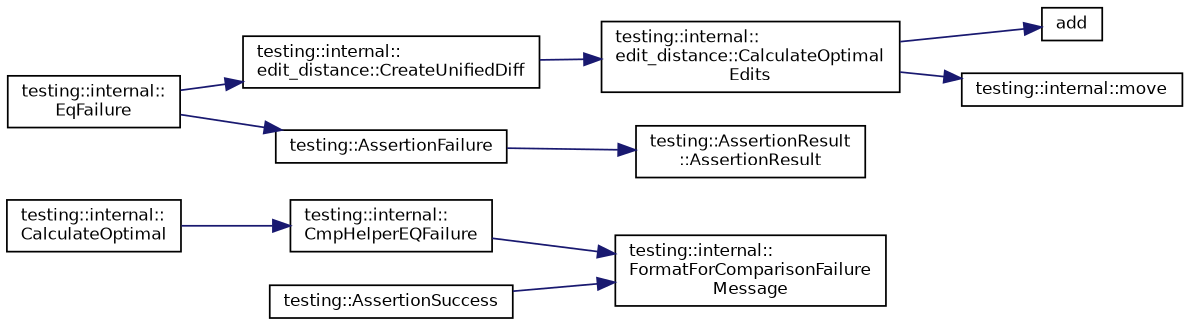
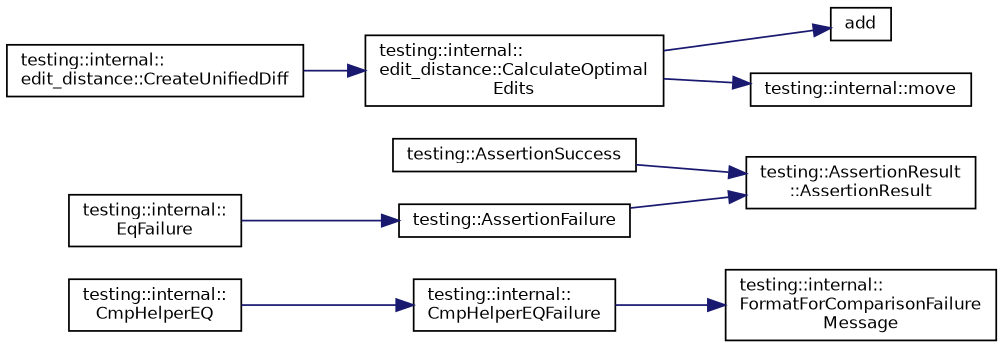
edge "testing::internal:: EqFailure" -> "testing::internal:: edit_distance::CreateUnifiedDiff": removed
node "testing::internal:: CalculateOptimal": label "testing::internal:: CalculateOptimal" -> "testing::internal:: CmpHelperEQ"
edge "testing::AssertionSuccess" -> "testing::internal:: FormatForComparisonFailure Message": now "testing::AssertionSuccess" -> "testing::AssertionResult ::AssertionResult"
